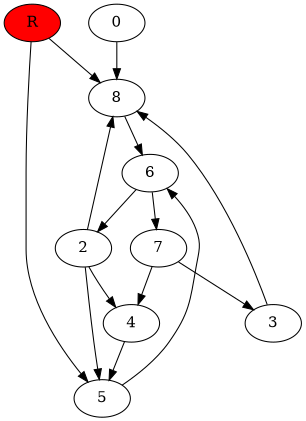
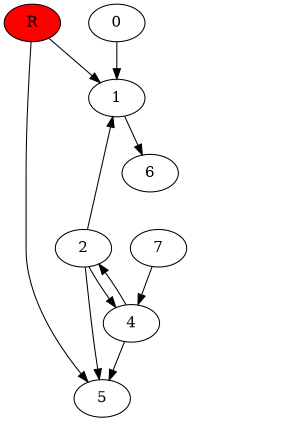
node "8": label "8" -> "1"
edge "6" -> "7": removed
edge "6" -> "2": now "4" -> "2"
edge "5" -> "6": removed
node "3": removed
